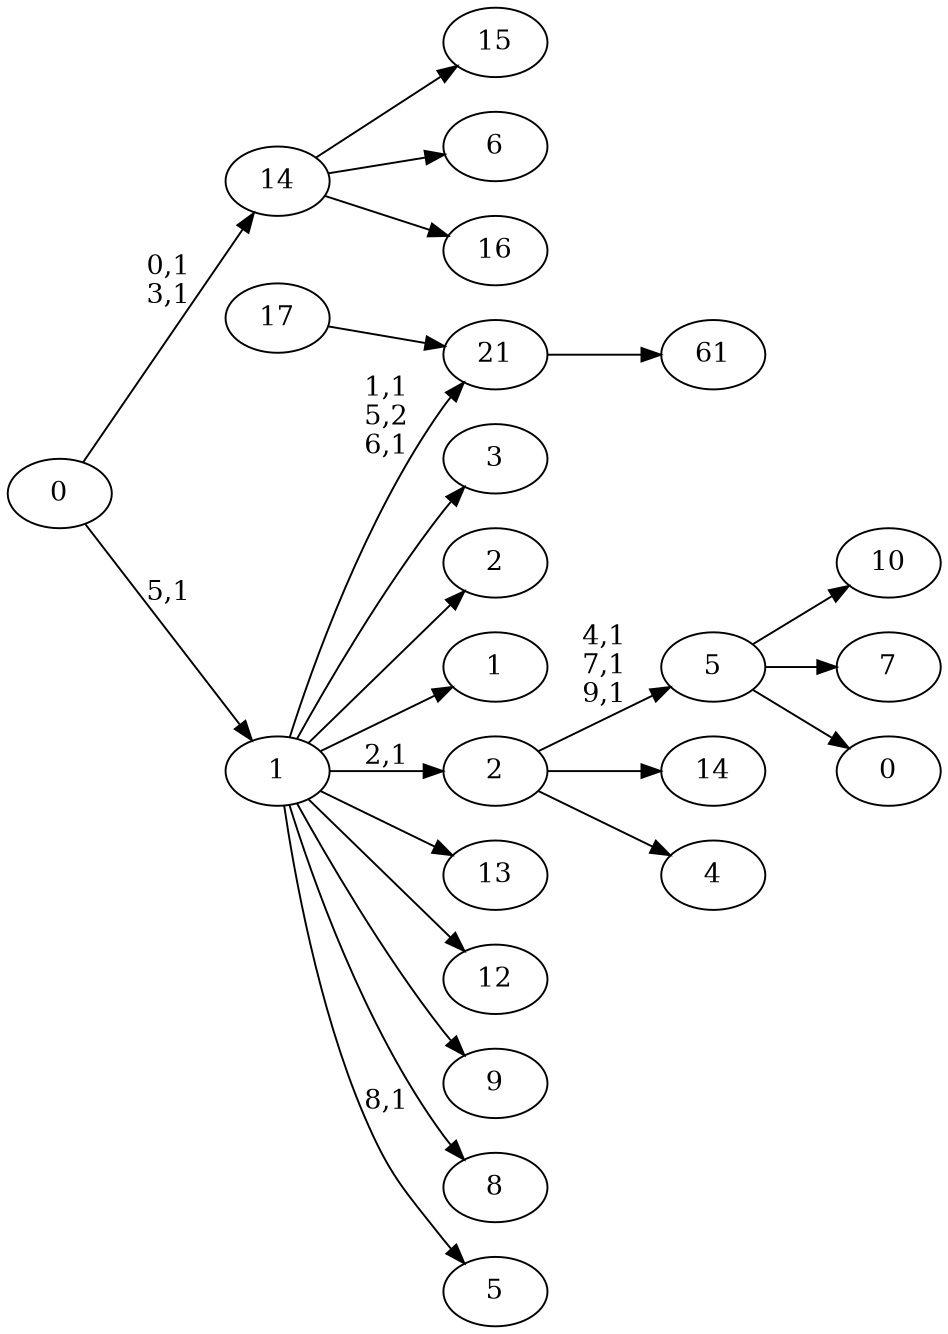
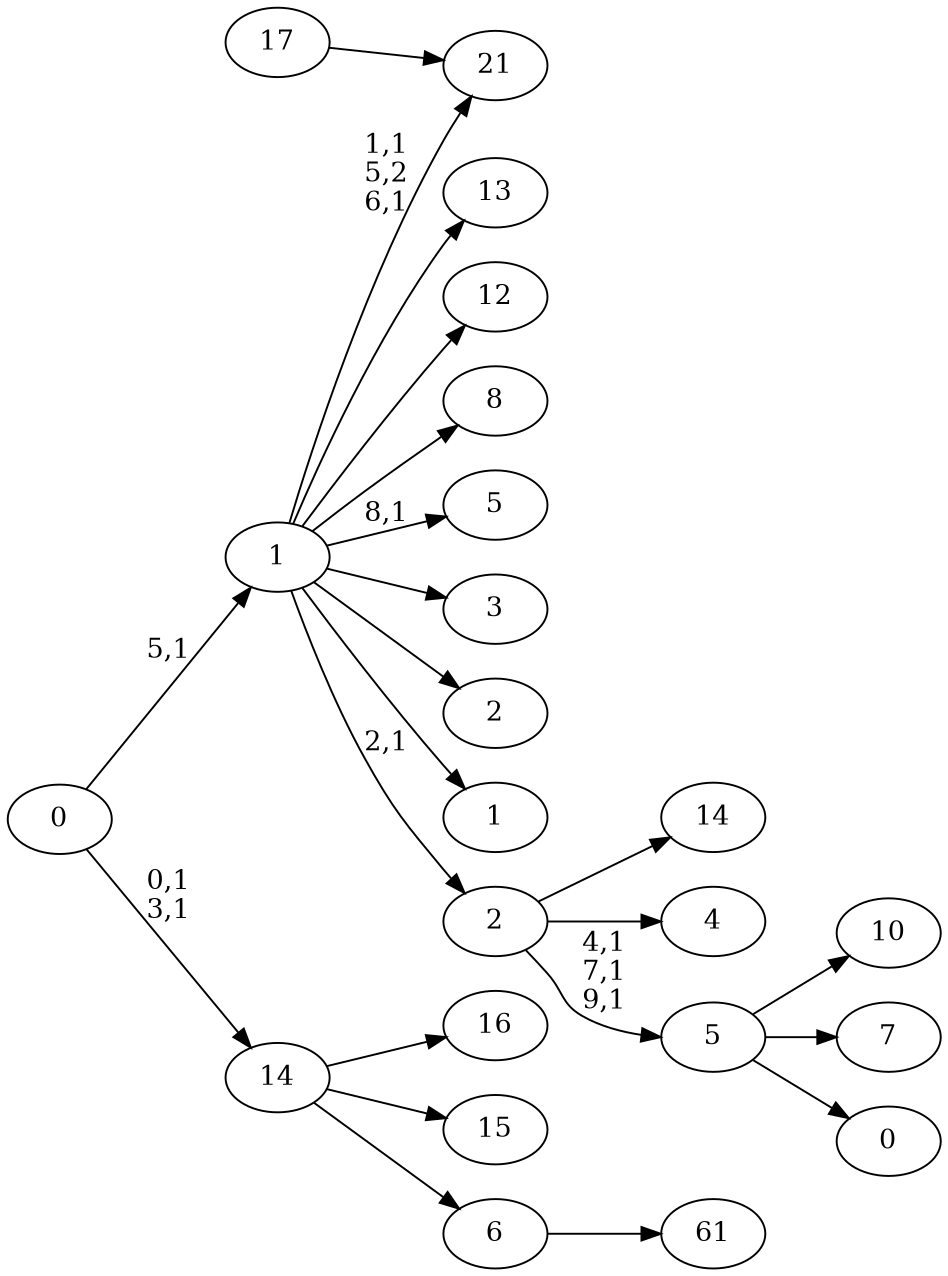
edge "21" -> "61": now "6" -> "61"
node "9": removed
